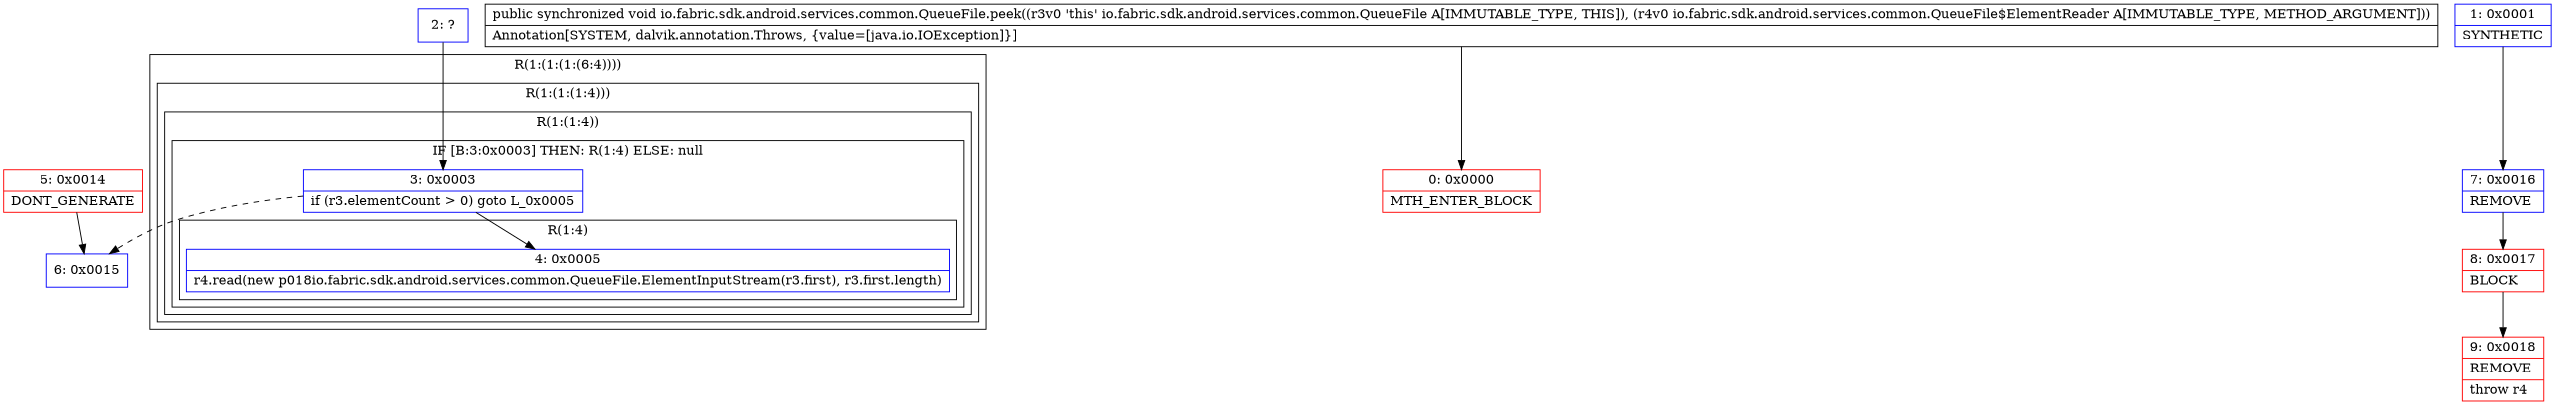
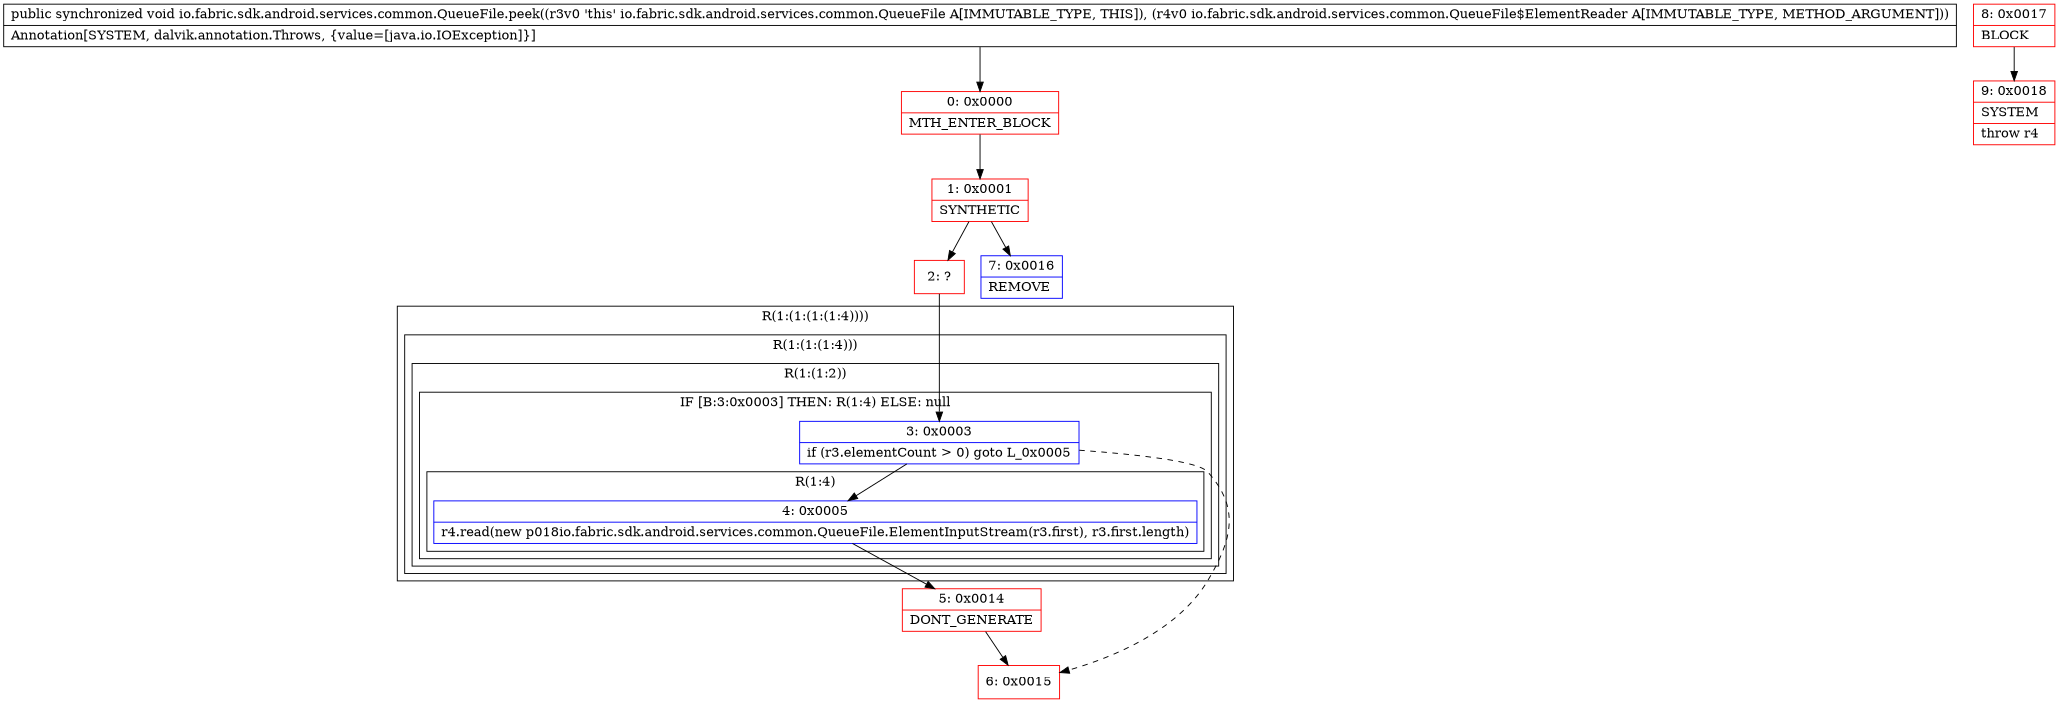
node "2: ?": color blue -> red
node "1: 0x0001": color blue -> red
cluster "R(1:(1:(1:(6:4))))": label "R(1:(1:(1:(6:4))))" -> "R(1:(1:(1:(1:4))))"
cluster "R(1:(1:4))": label "R(1:(1:4))" -> "R(1:(1:2))"
edge "0: 0x0000" -> "1: 0x0001": added
edge "7: 0x0016" -> "8: 0x0017": removed
edge "1: 0x0001" -> "2: ?": added
node "6: 0x0015": color blue -> red
node "9: 0x0018": text "REMOVE" -> "SYSTEM"
edge "4: 0x0005" -> "5: 0x0014": added
